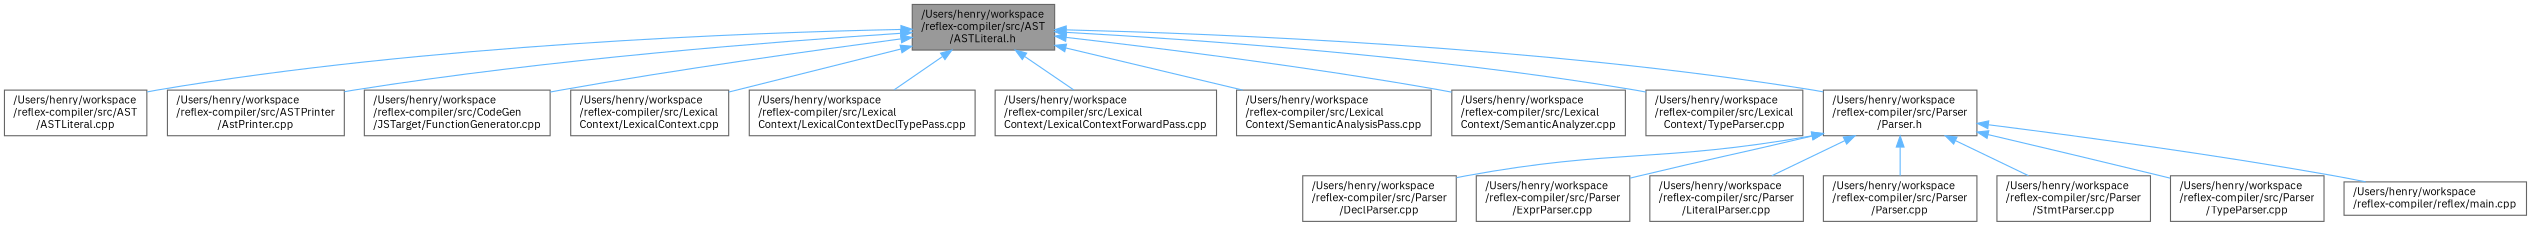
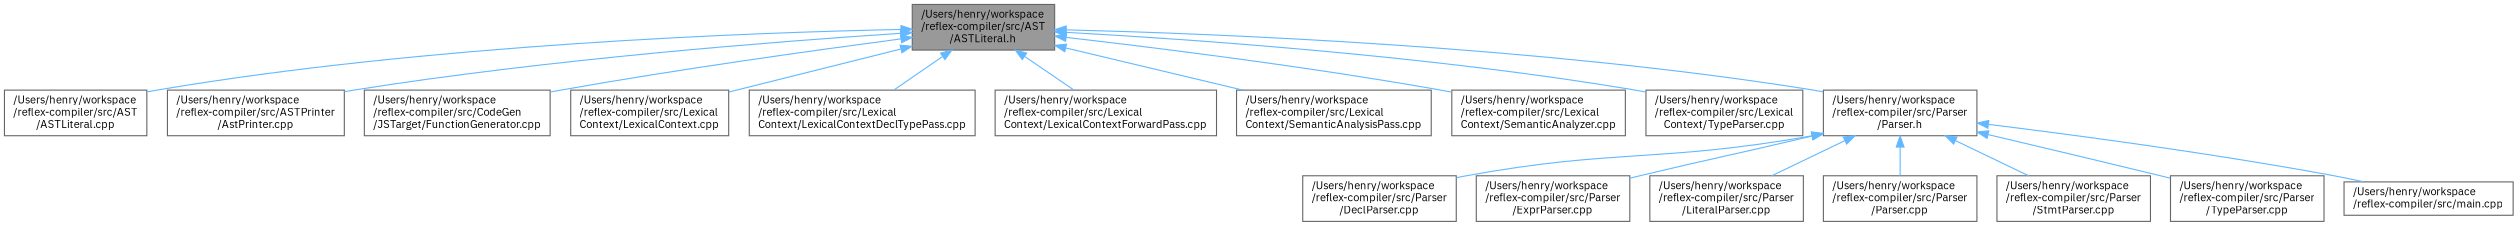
node "/Users/henry/workspace /reflex-compiler/reflex/main.cpp": label "/Users/henry/workspace /reflex-compiler/reflex/main.cpp" -> "/Users/henry/workspace /reflex-compiler/src/main.cpp"
